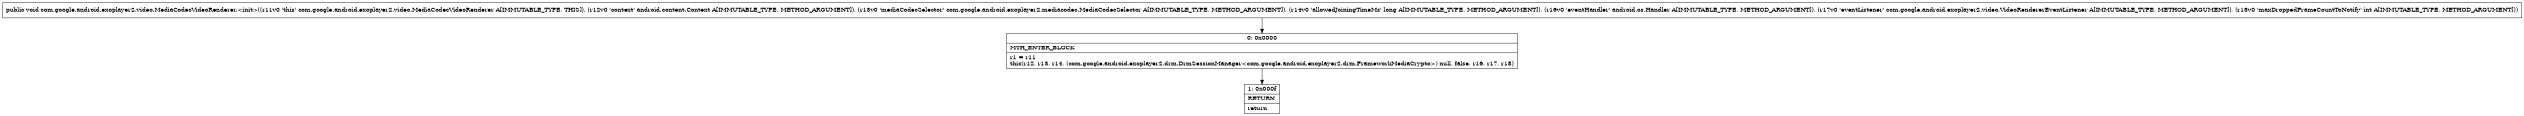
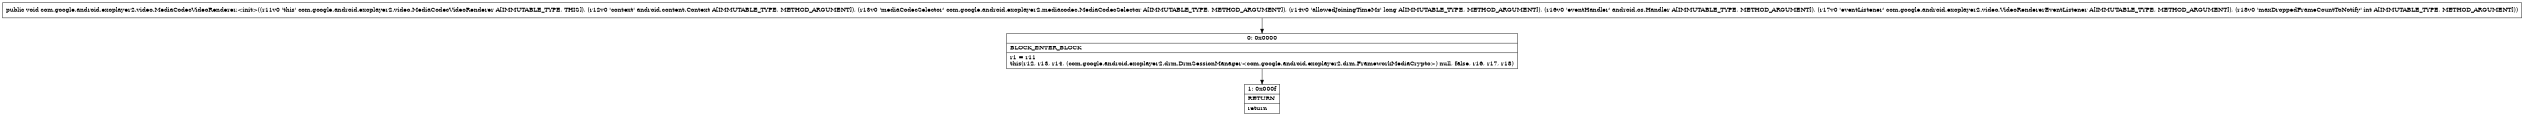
node "0: 0x0000": text "MTH_ENTER_BLOCK" -> "BLOCK_ENTER_BLOCK"
